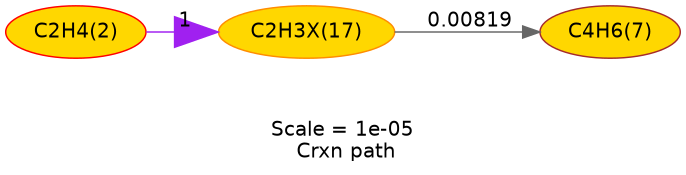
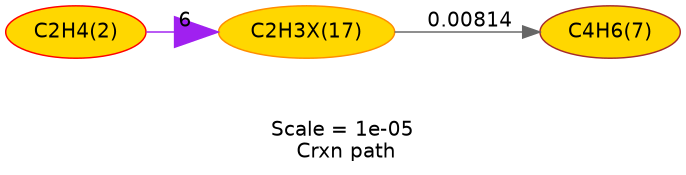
edge "C2H4(2)" -> "C2H3X(17)": label " 1" -> " 6"
edge "C2H3X(17)" -> "C4H6(7)": label " 0.00819" -> " 0.00814"
